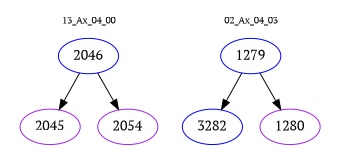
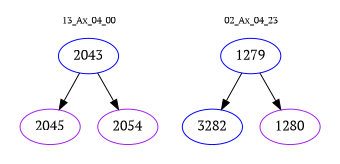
cluster "02_Ax_04_03": label "02_Ax_04_03" -> "02_Ax_04_23"
node "2046": label "2046" -> "2043"
